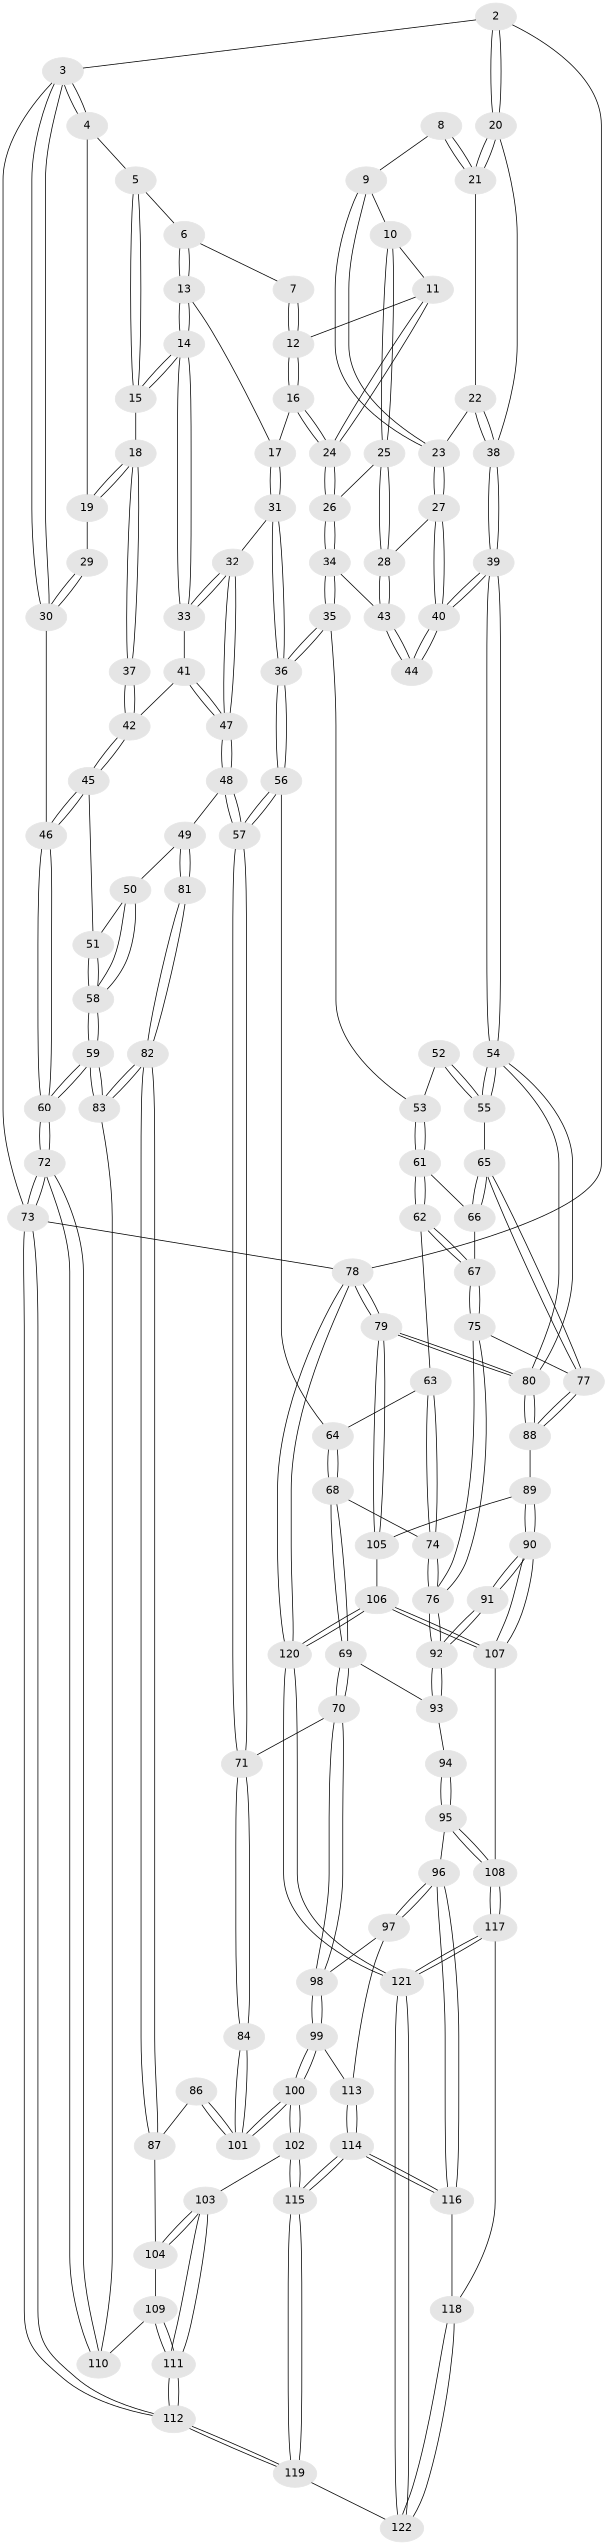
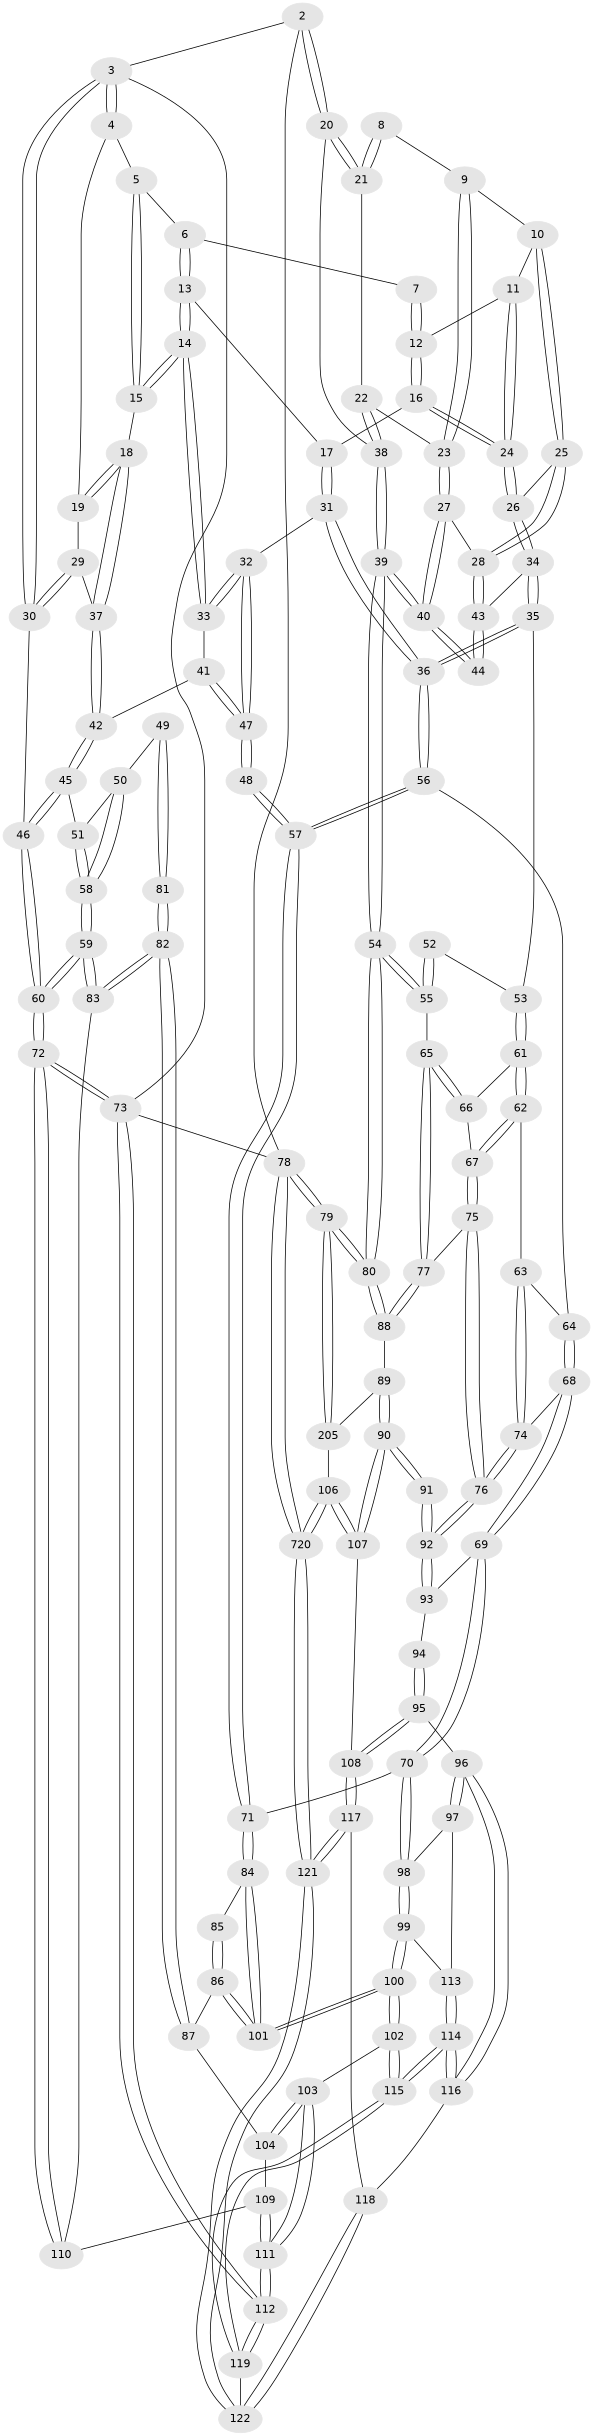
edge "29" -- "37": added
edge "48" -- "49": removed
node "105": label "105" -> "205"
node "120": label "120" -> "720"
node "85": added
